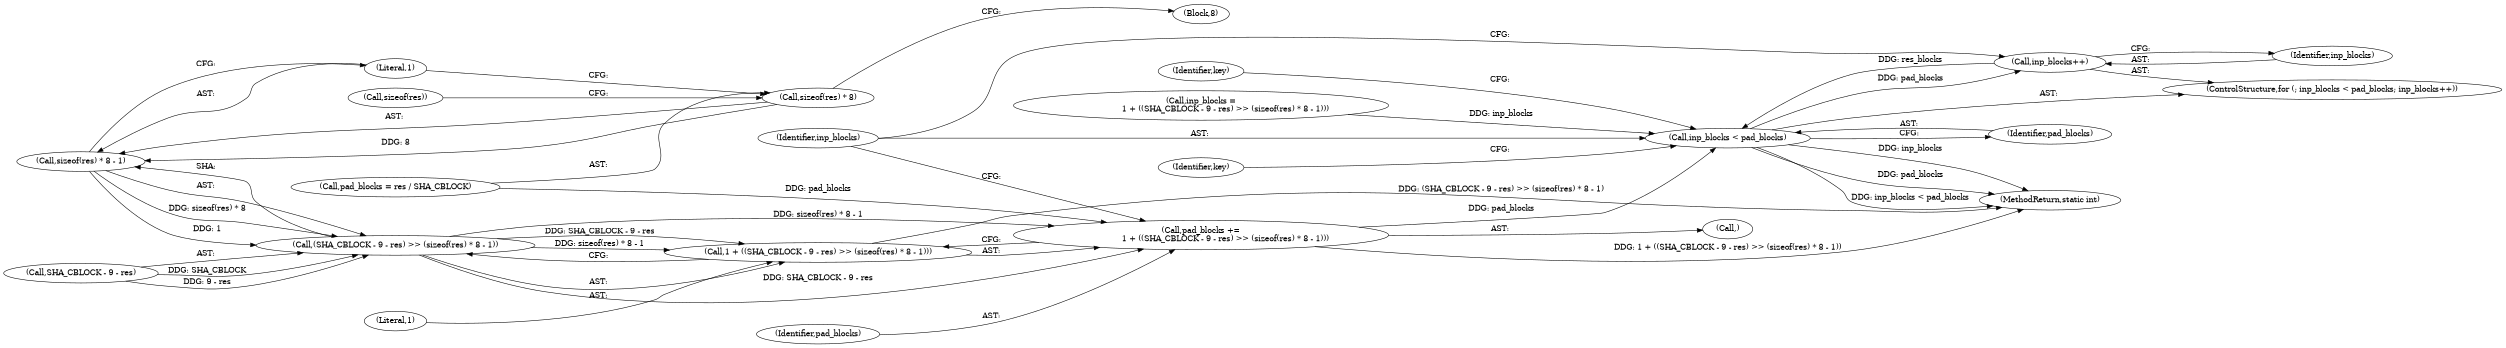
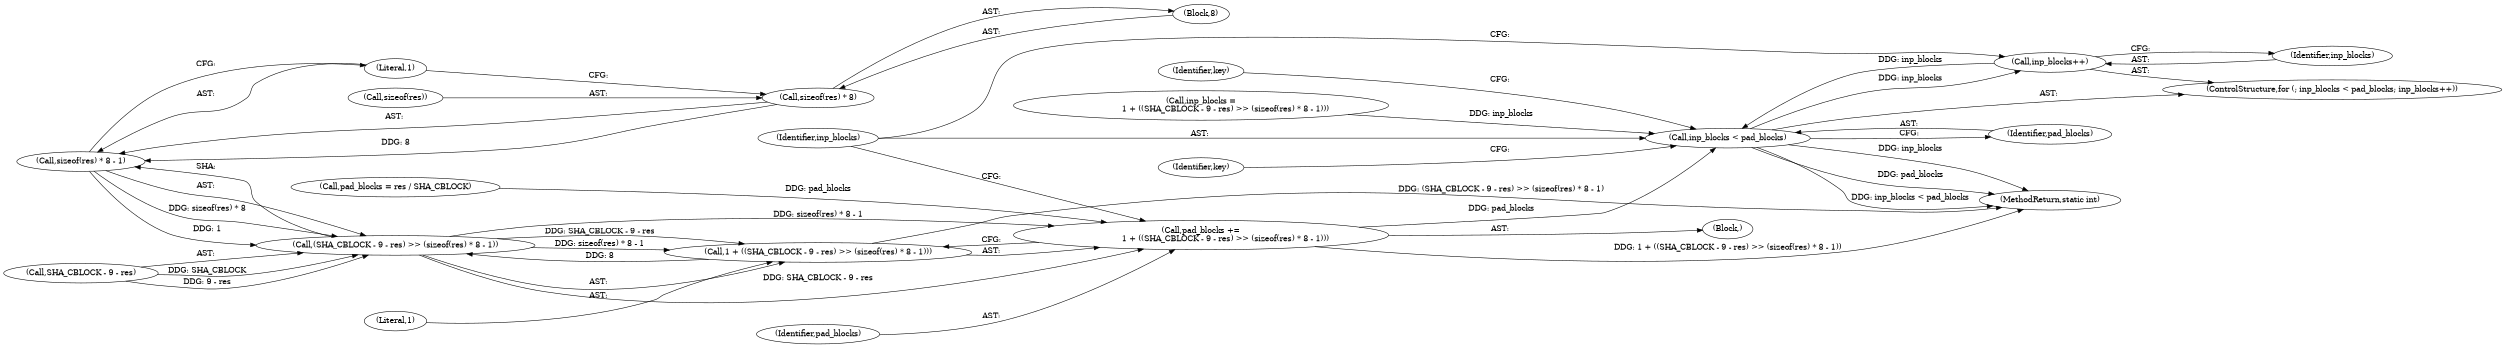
edge "(Call,sizeof(res) * 8)" -> "(Block,8)": label "CFG: " -> "AST: "
edge "(Call,inp_blocks++)" -> "(Call,inp_blocks < pad_blocks)": label "DDG: res_blocks" -> "DDG: inp_blocks"
edge "(Call,inp_blocks < pad_blocks)" -> "(Call,inp_blocks++)": label "DDG: pad_blocks" -> "DDG: inp_blocks"
edge "(Call,sizeof(res))" -> "(Call,sizeof(res) * 8)": label "CFG: " -> "AST: "
edge "(Call,pad_blocks = res / SHA_CBLOCK)" -> "(Call,sizeof(res) * 8)": now "(Block,8)" -> "(Call,sizeof(res) * 8)"
node "(Call,)": label "(Call,)" -> "(Block,)"
edge "(Call,1 + ((SHA_CBLOCK - 9 - res) >> (sizeof(res) * 8 - 1)))" -> "(Call,(SHA_CBLOCK - 9 - res) >> (sizeof(res) * 8 - 1))": label "CFG: " -> "DDG: 8"
